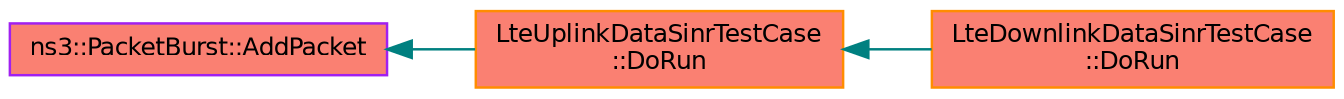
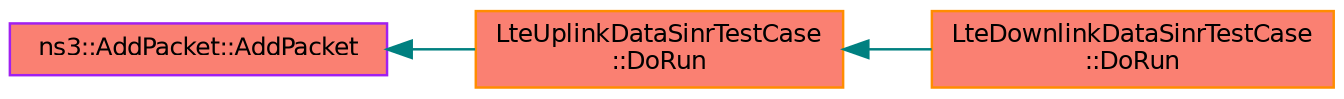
node "ns3::PacketBurst::AddPacket": label "ns3::PacketBurst::AddPacket" -> "ns3::AddPacket::AddPacket"
